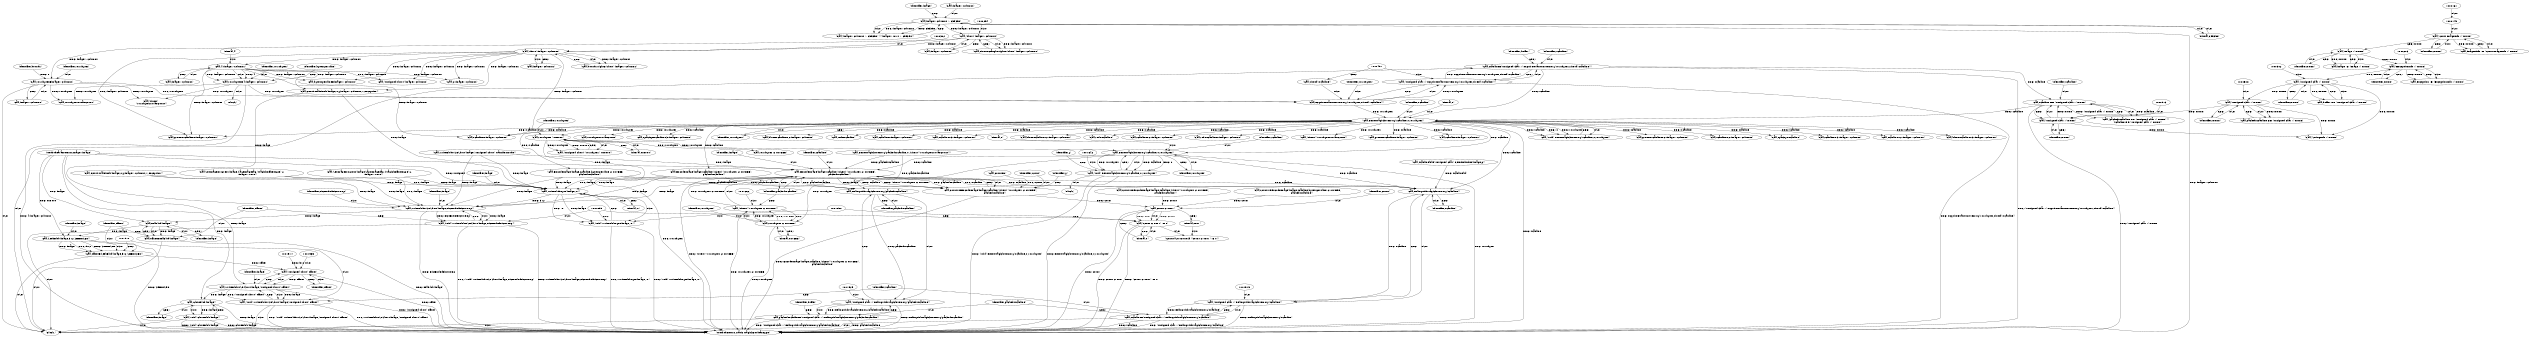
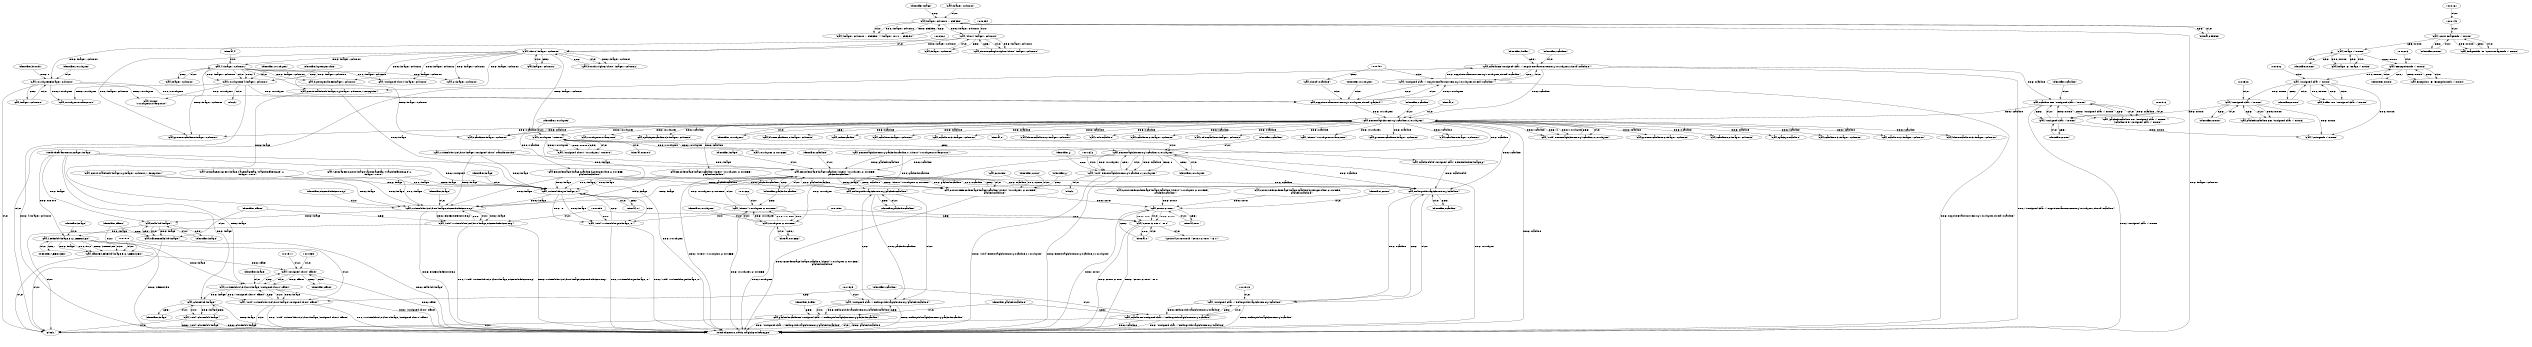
edge "(Call,image->columns > 65535L)" -> "(Literal,65535L)": label "AST: " -> "CFG: "
node "(Call,AcquireQuantumMemory(row_bytes,sizeof(*scanline)))": label "(Call,AcquireQuantumMemory(row_bytes,sizeof(*scanline)))" -> "(Call,AcquireQuantumMemory(row_bytes,sizeof(*packed)))"
edge "(Call,row_bytes | 0x8000)" -> "(Literal,0x8000)": now "(Call,row_bytes | 0x8000)" -> "(Call,scanline[x]=(unsigned char) GetPixelIndex(image,p))"
edge "(Call,WriteBlobByte(image,'0'))" -> "(Call,WriteBlobMSBShort(image,PictEndOfPictureOp))": label "DDG: 512" -> "DDG: image"
edge "(Literal,0x01)" -> "(ControlStructure,if ((count & 0x01) != 0))": now "(Literal,0x01)" -> "(Call,count & 0x01)"
edge "1001910" -> "(Call,offset=SeekBlob(image,512,SEEK_SET))": label "CFG: " -> "AST: "
node "(Identifier,SEEK_SET)": added
edge "(Call,SeekBlob(image,512,SEEK_SET))" -> "(Call,WriteBlobMSBShort(image,(unsigned short) offset))": added, label "DDG: image"
edge "1001914" -> "(Call,(unsigned short) offset)": label "DDG: 512" -> "AST: "
